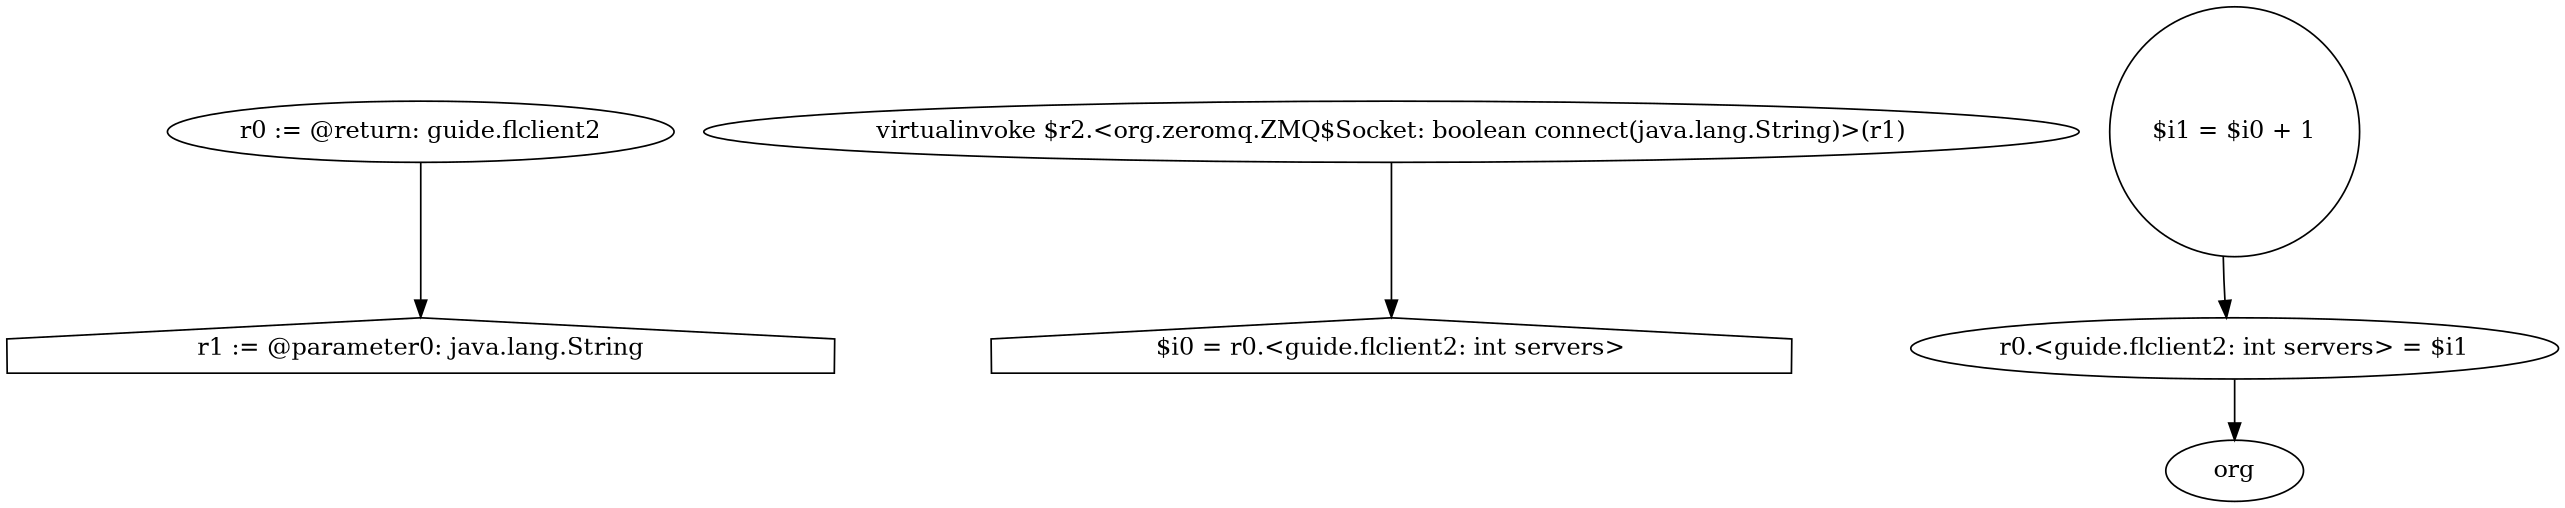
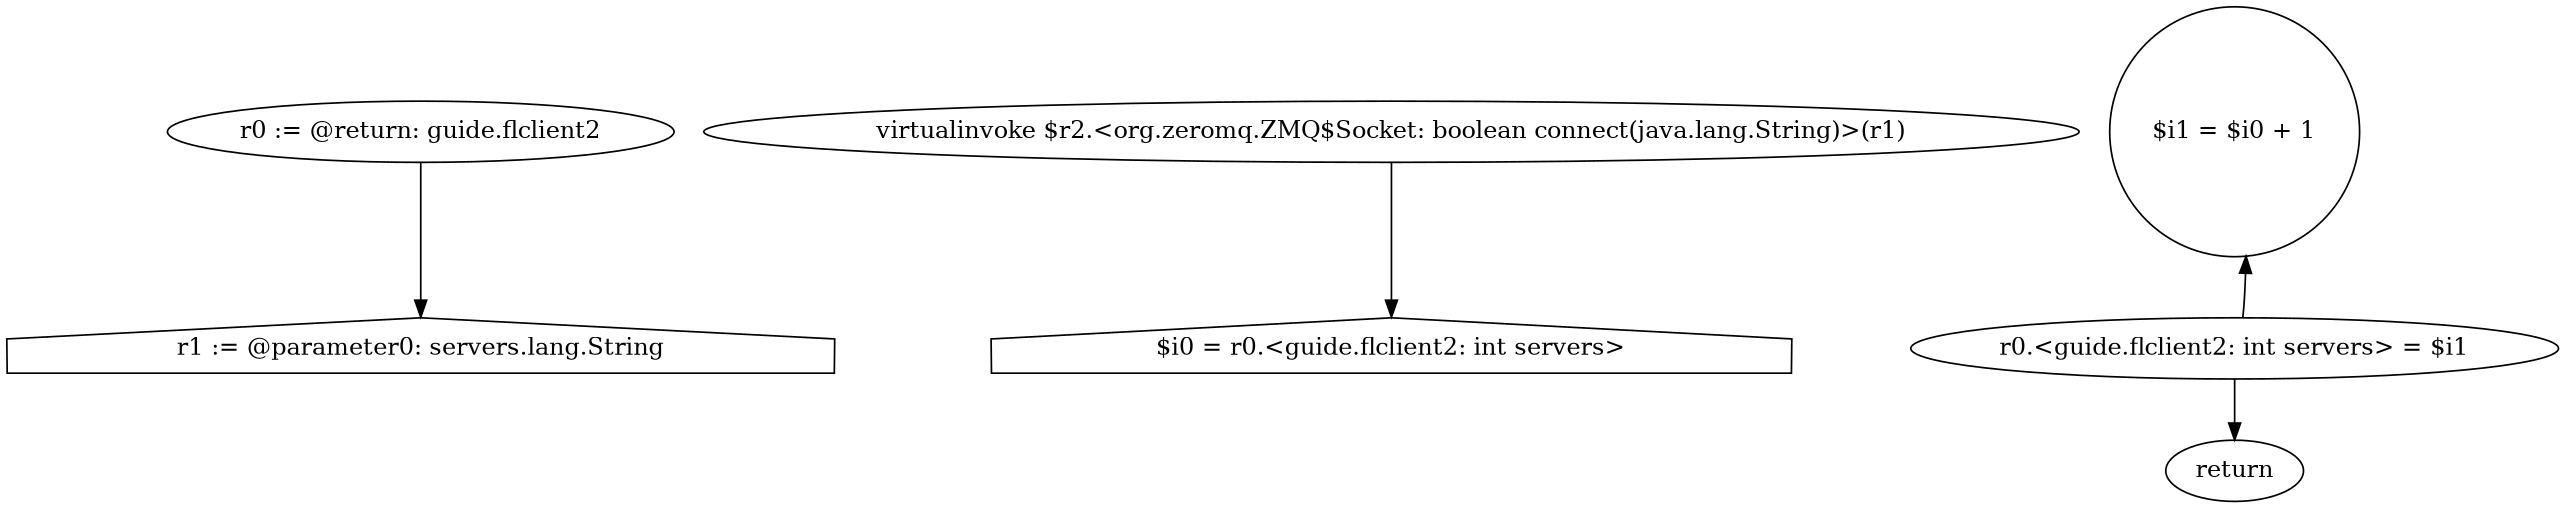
edge "$i1 = $i0 + 1" -> "r0.<guide.flclient2: int servers> = $i1": reversed
node "r1 := @parameter0: java.lang.String": label "r1 := @parameter0: java.lang.String" -> "r1 := @parameter0: servers.lang.String"
node "org": label "org" -> "return"
